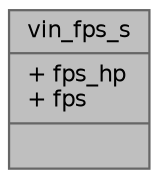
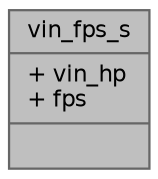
node "vin_fps_s": text "+ fps_hp" -> "+ vin_hp"
